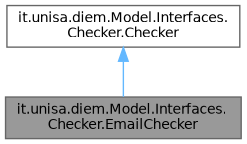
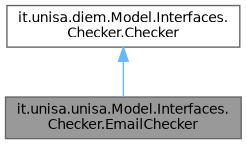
node "it.unisa.diem.Model.Interfaces. Checker.EmailChecker": label "it.unisa.diem.Model.Interfaces. Checker.EmailChecker" -> "it.unisa.unisa.Model.Interfaces. Checker.EmailChecker"
